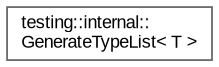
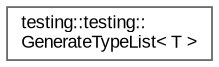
node "testing::internal:: GenerateTypeList< T >": label "testing::internal:: GenerateTypeList< T >" -> "testing::testing:: GenerateTypeList< T >"
